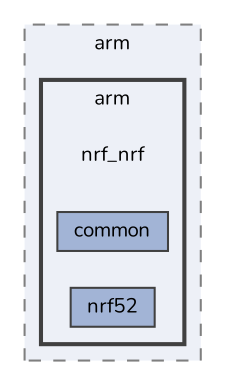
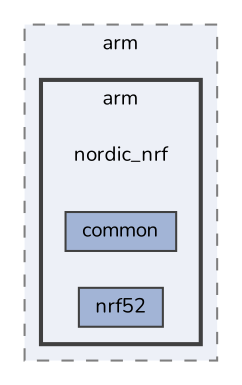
node "nrf_nrf": label "nrf_nrf" -> "nordic_nrf"
